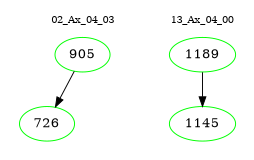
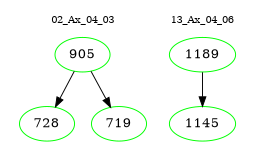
cluster "13_Ax_04_00": label "13_Ax_04_00" -> "13_Ax_04_06"
node "726": label "726" -> "728"
node "719": added
